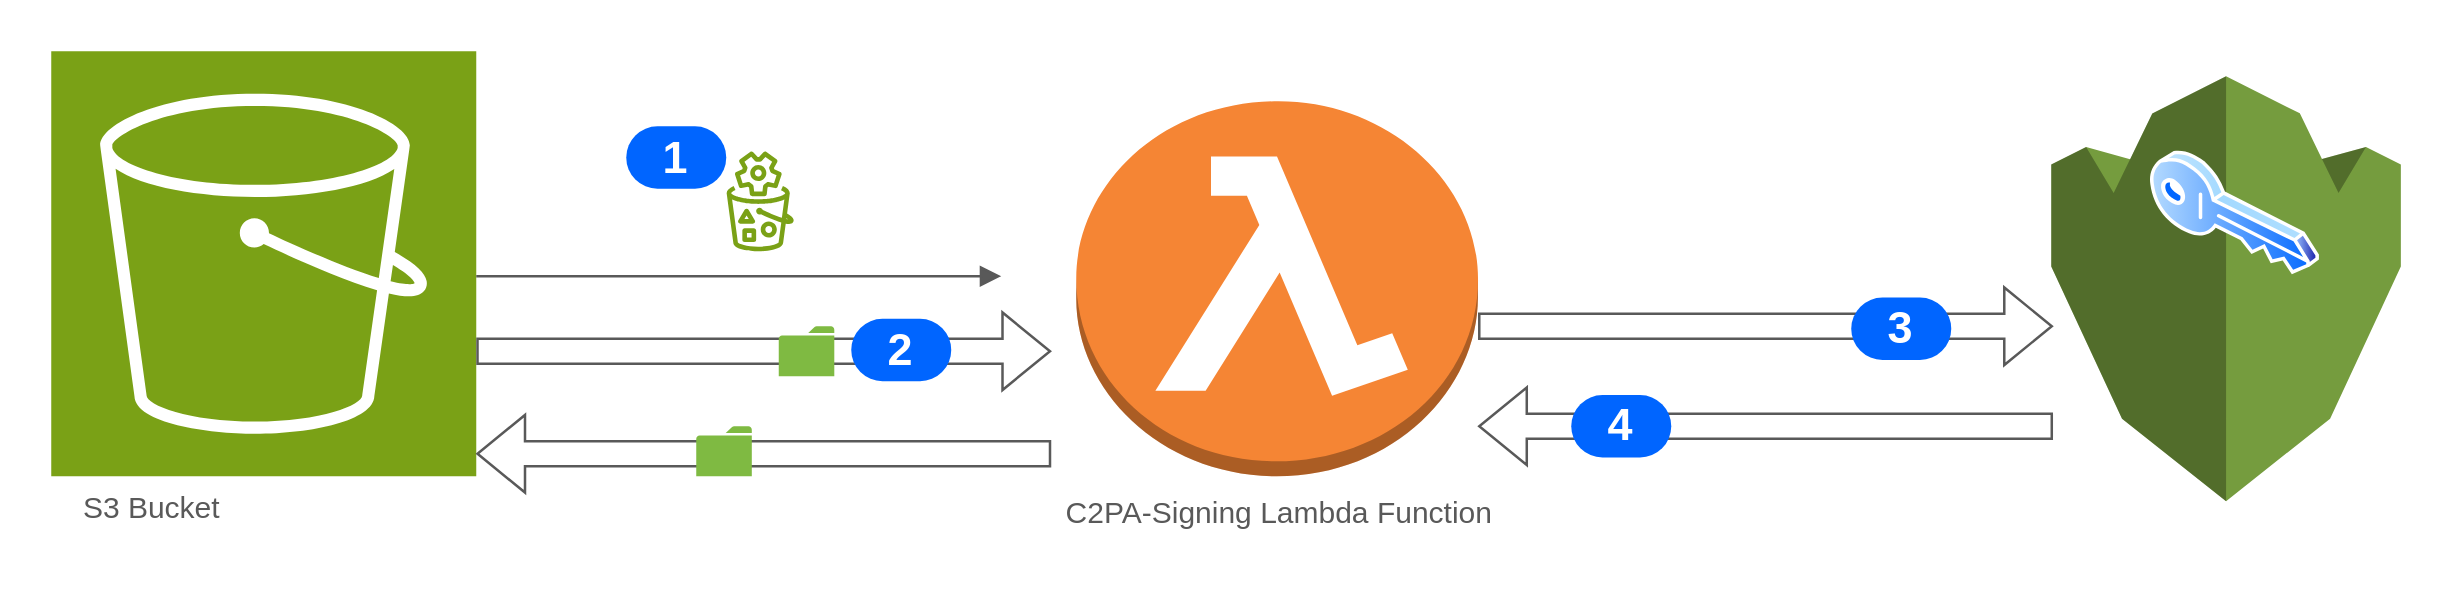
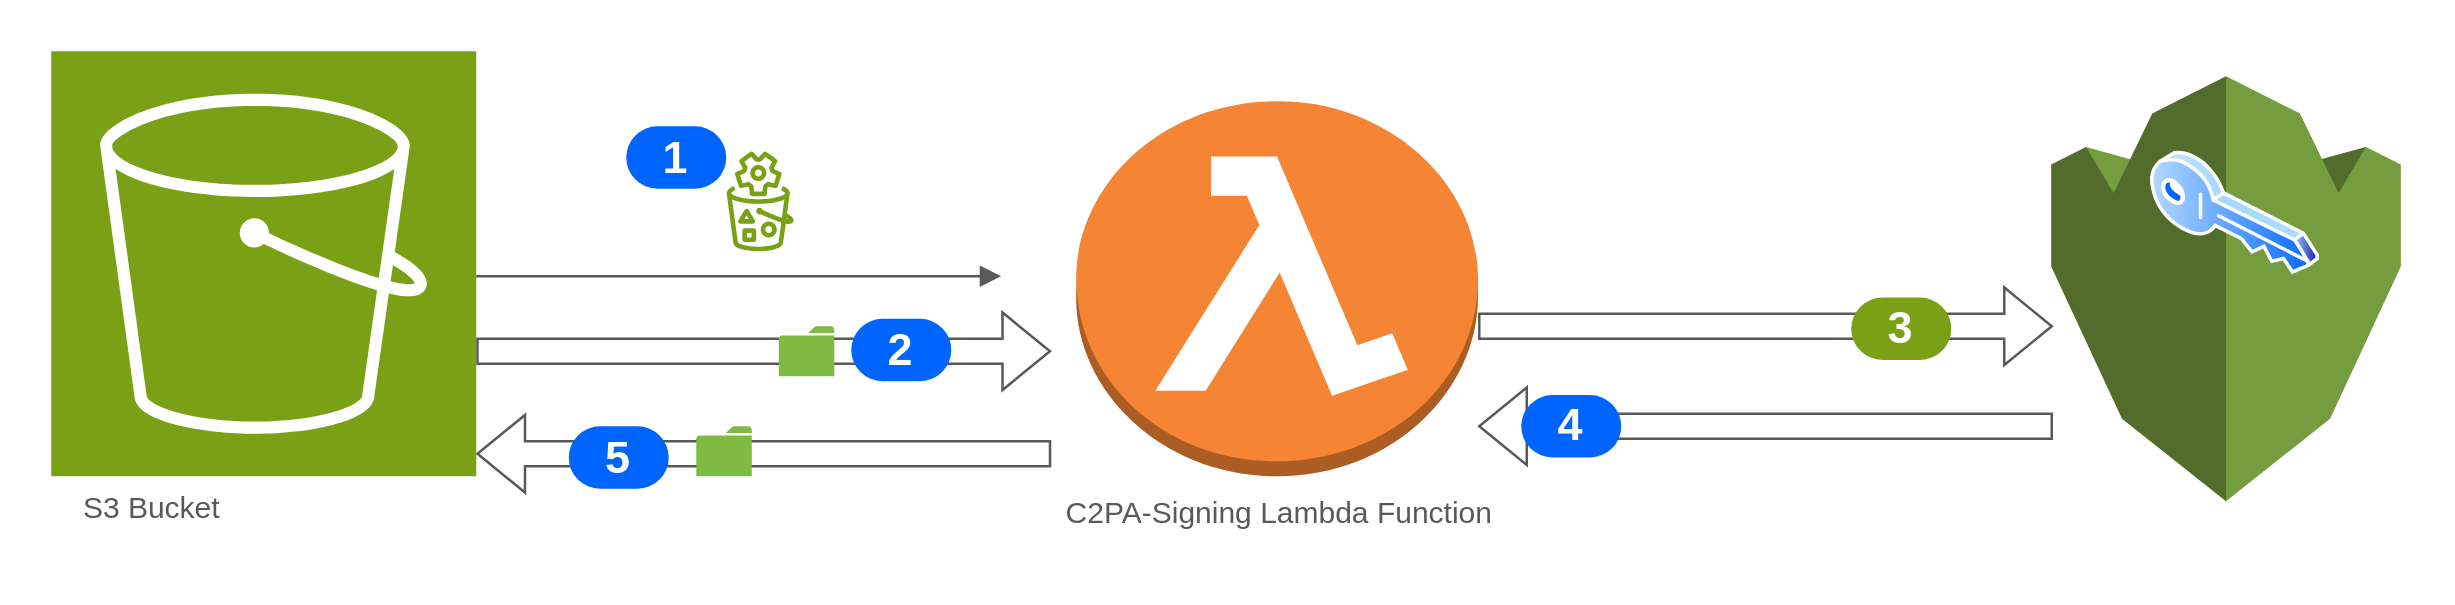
node "3": fillcolor #0065ff -> #7aa116
node "4": moved (1621, 426) -> (1571, 426)
node "5": added
